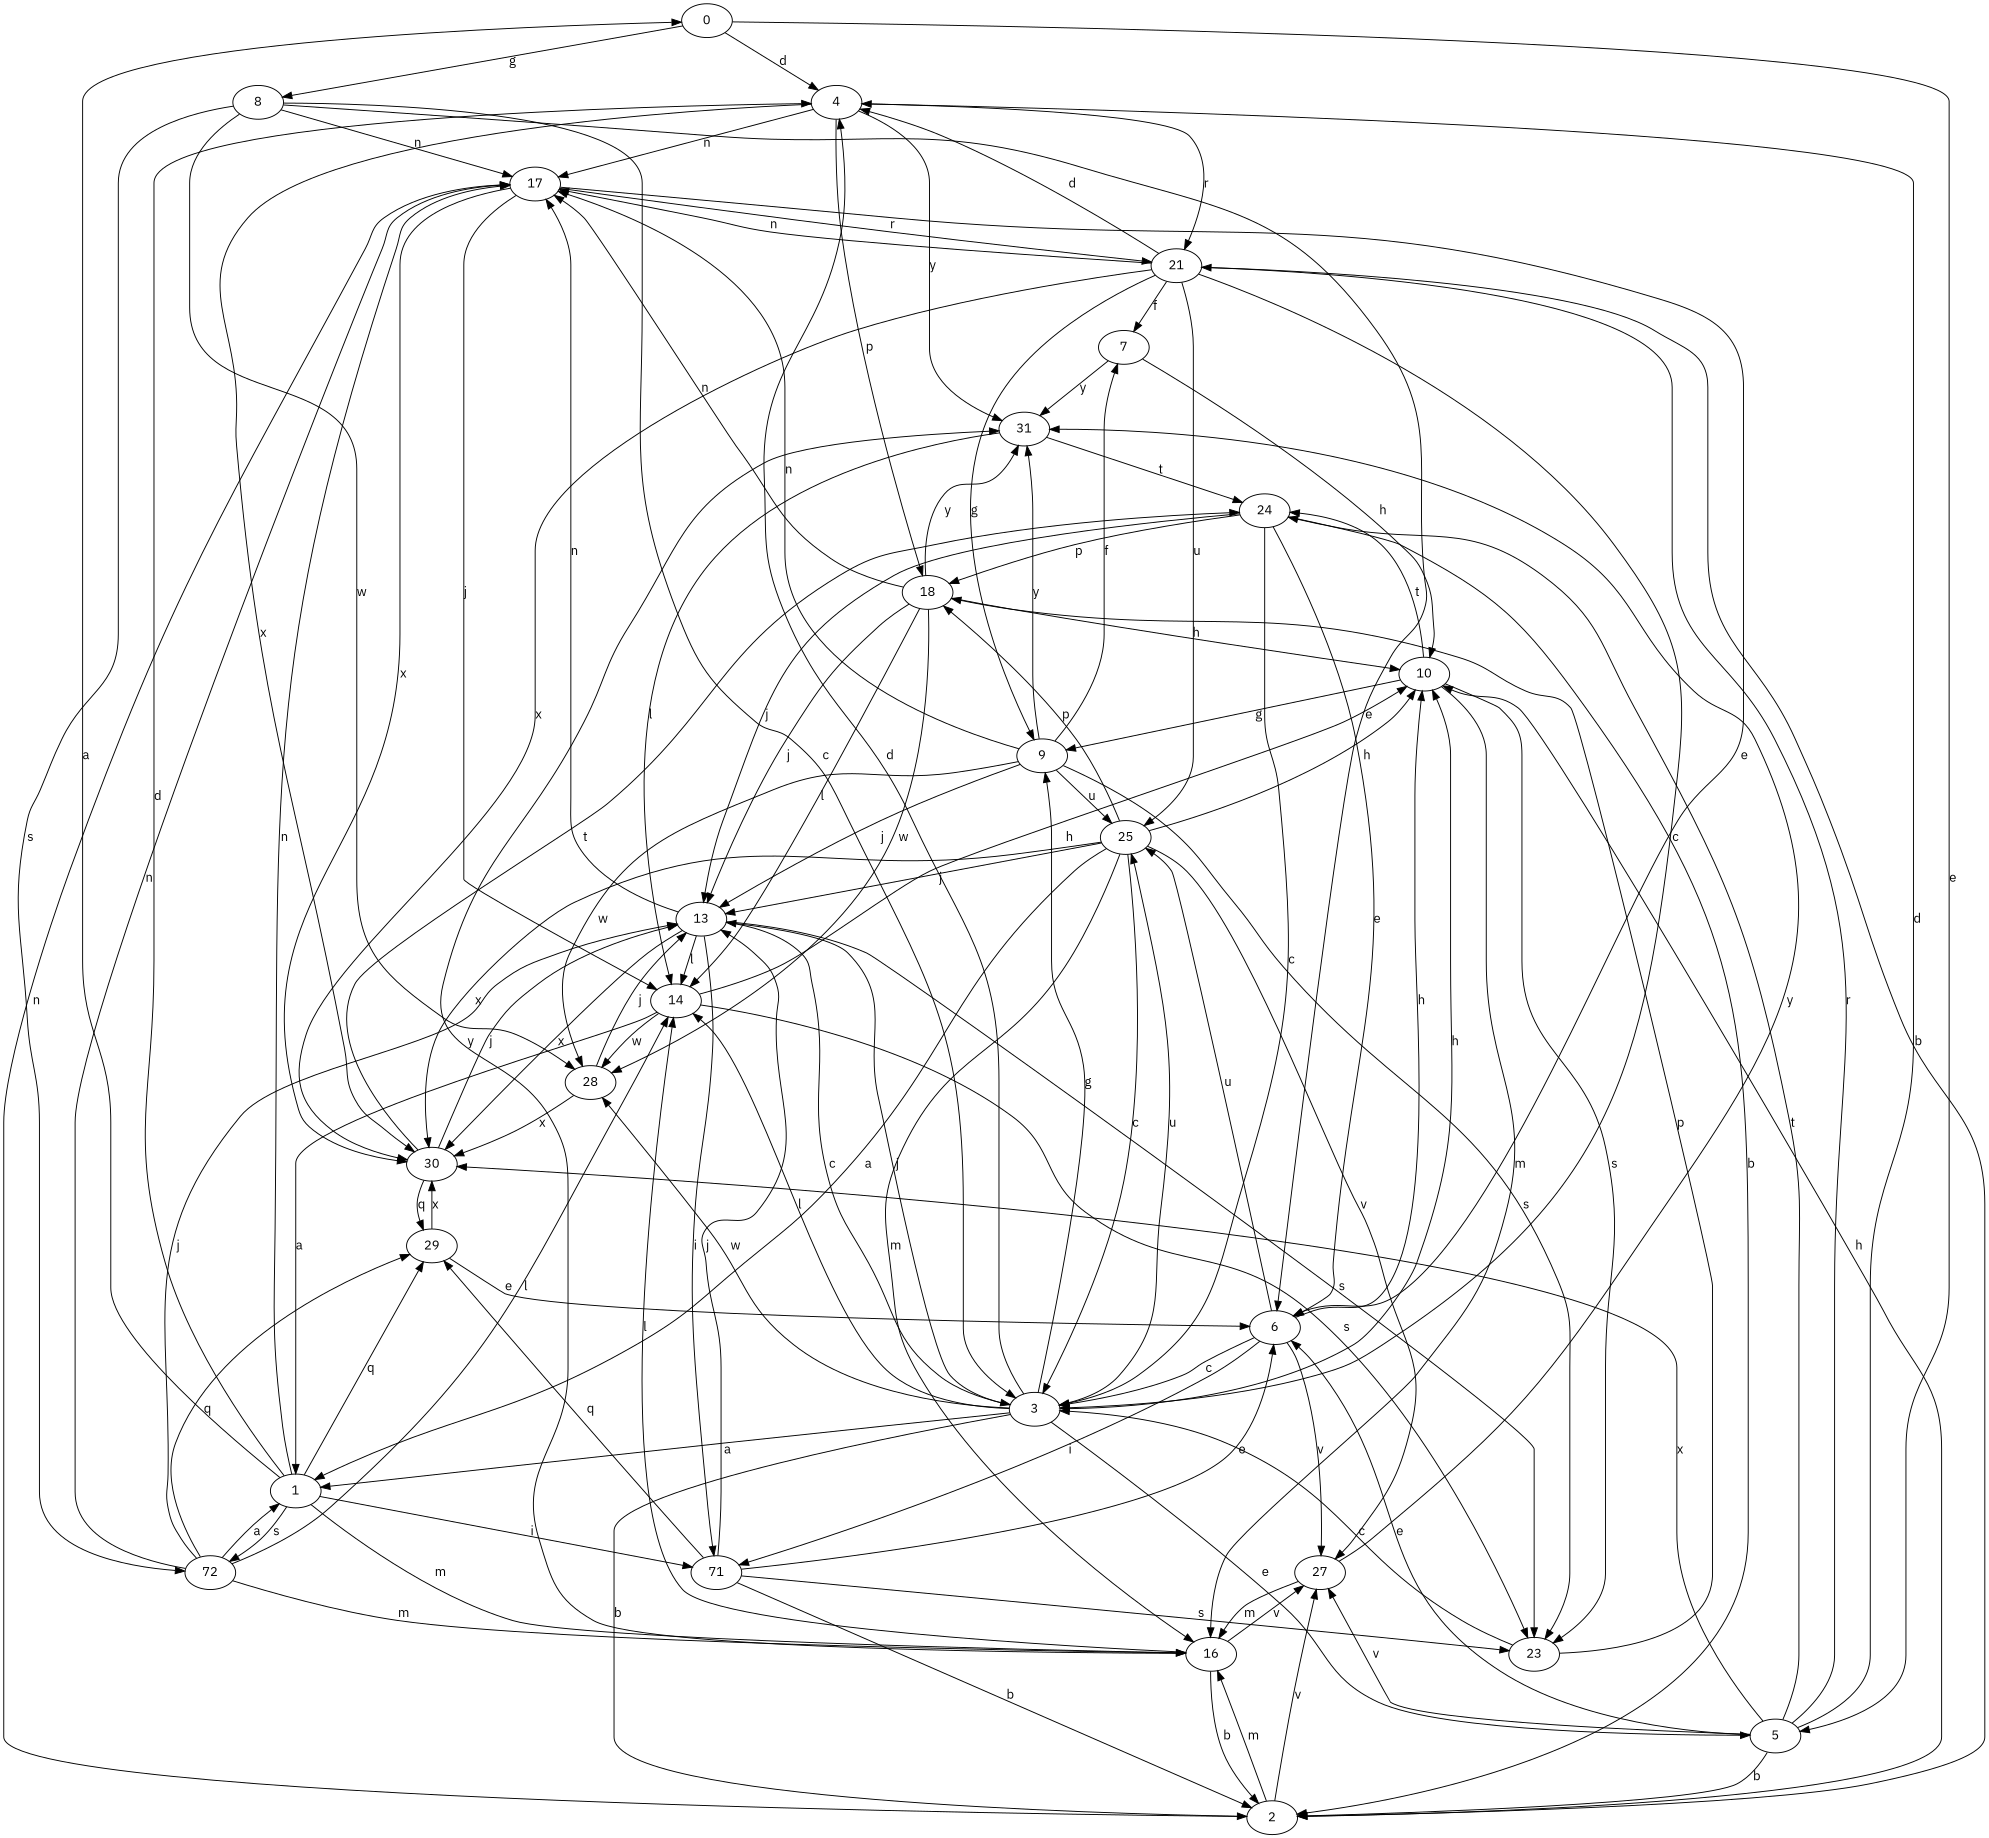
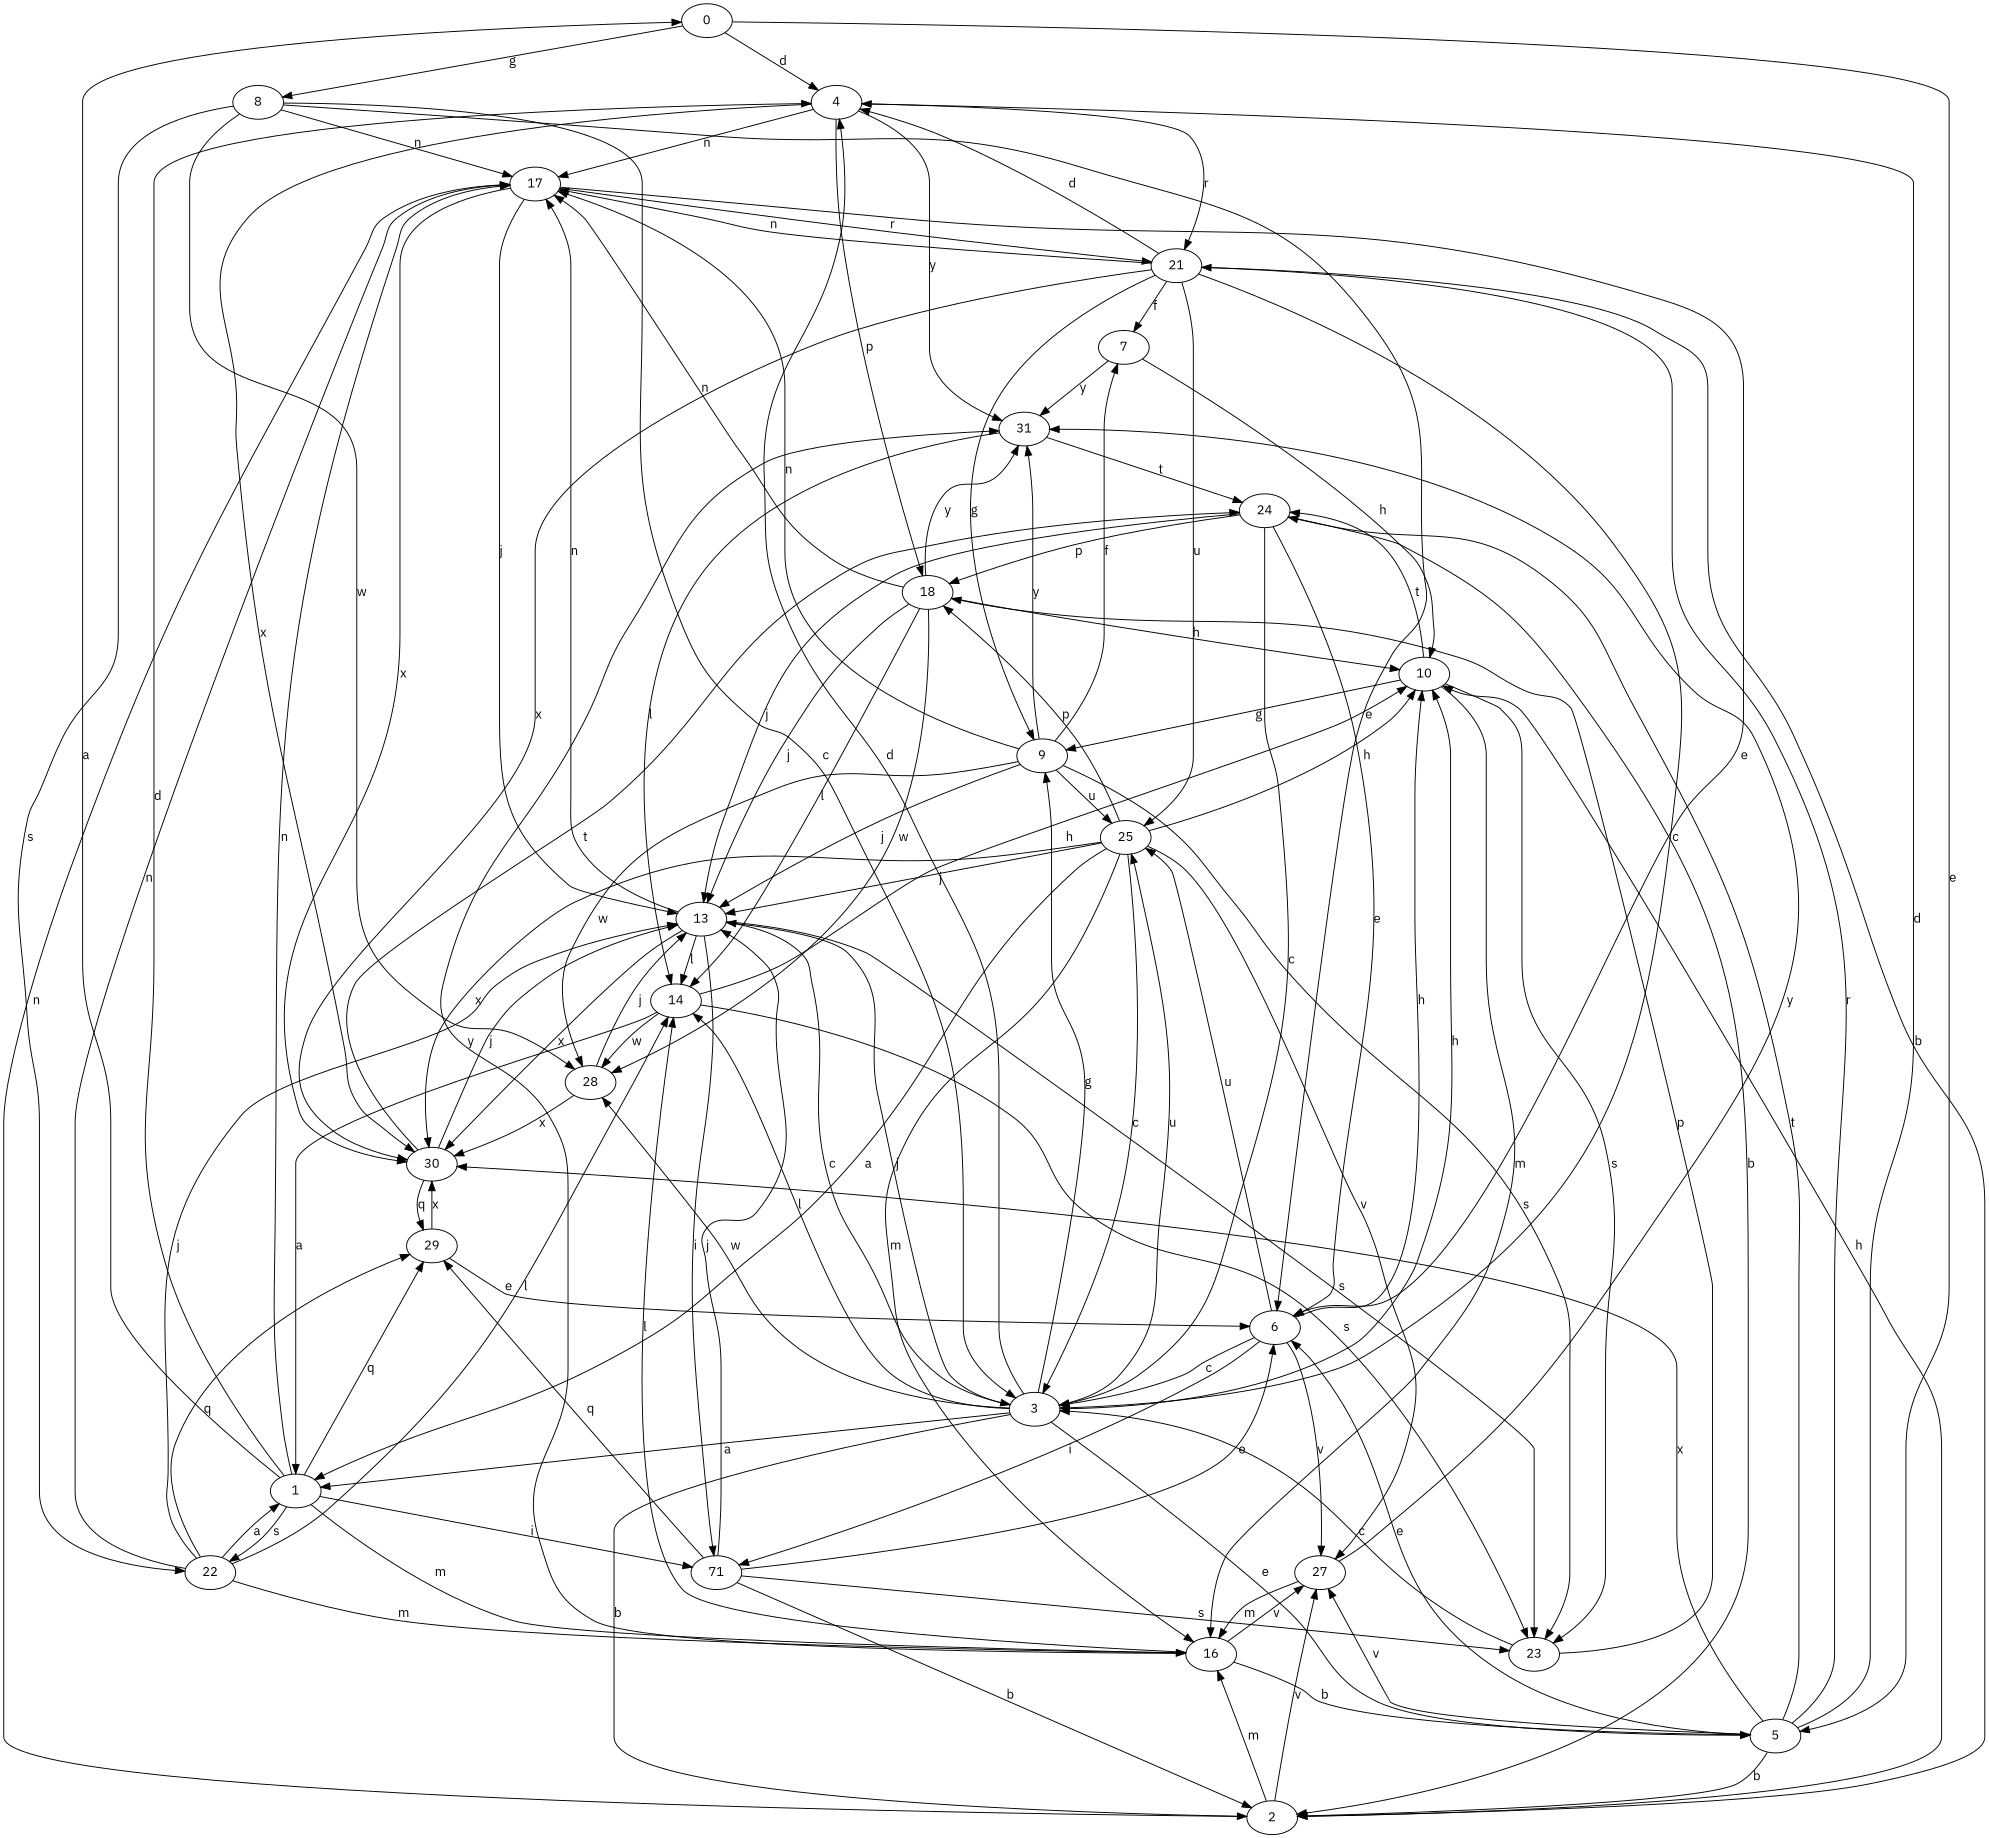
edge "17" -> "14": now "17" -> "13"
node "72": label "72" -> "22"
edge "16" -> "2": now "16" -> "5"
